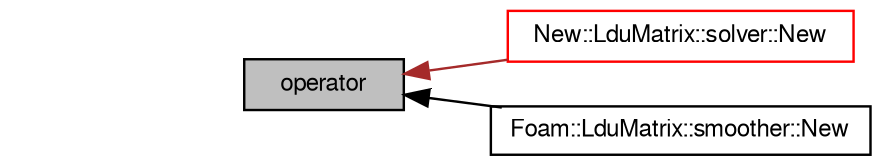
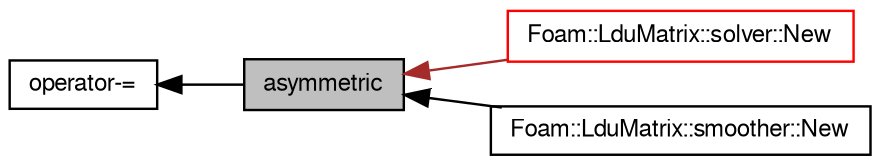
node "New::LduMatrix::solver::New": label "New::LduMatrix::solver::New" -> "Foam::LduMatrix::solver::New"
node "operator-=": added
node "operator": label "operator" -> "asymmetric"
